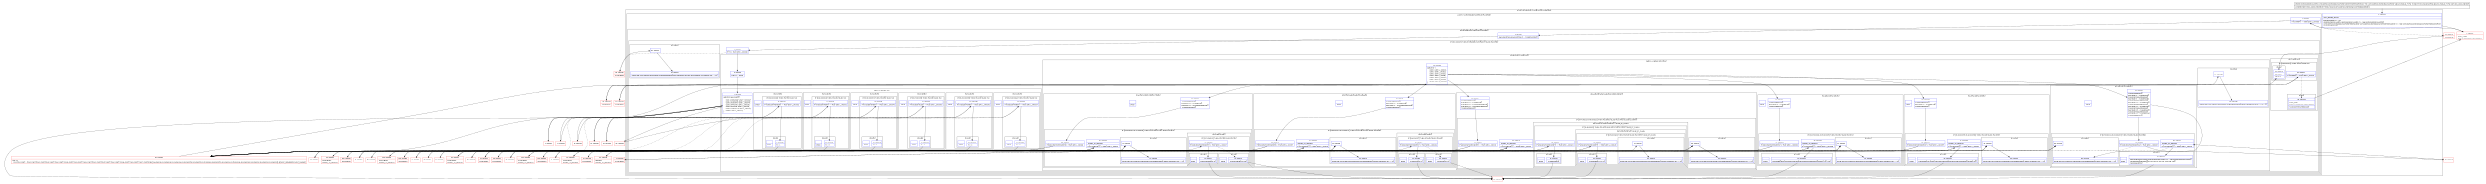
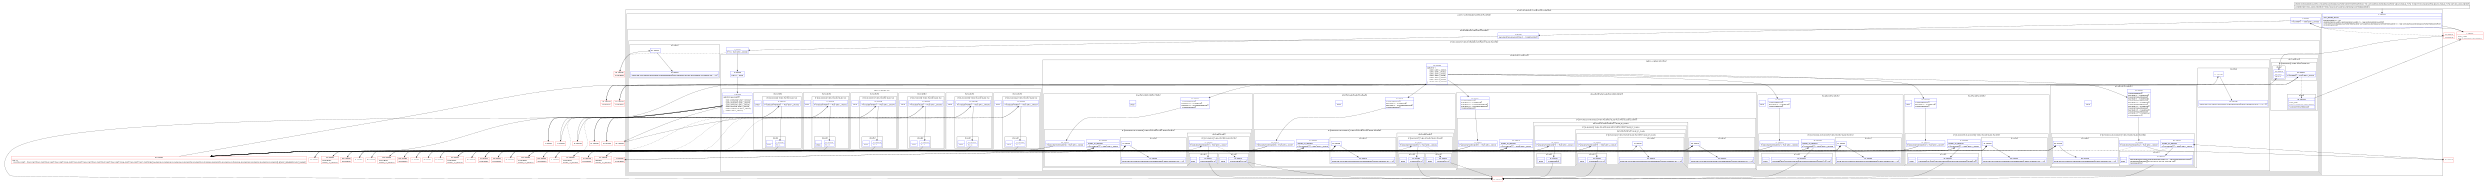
edge "77: 0x01e2" -> "86: 0x0265": now "85: 0x024f" -> "86: 0x0265"
